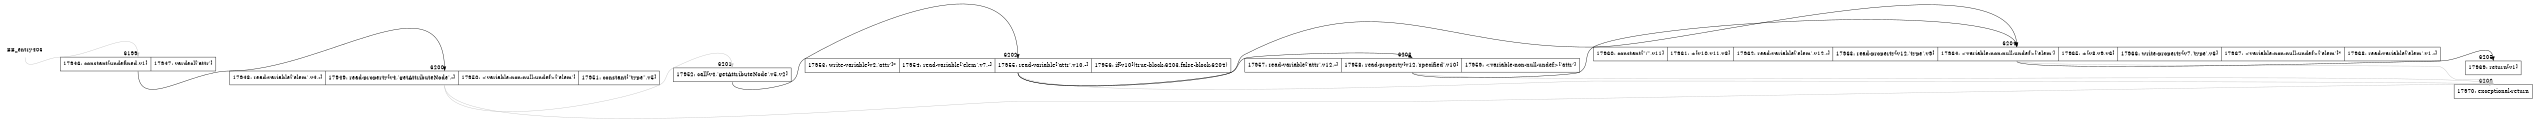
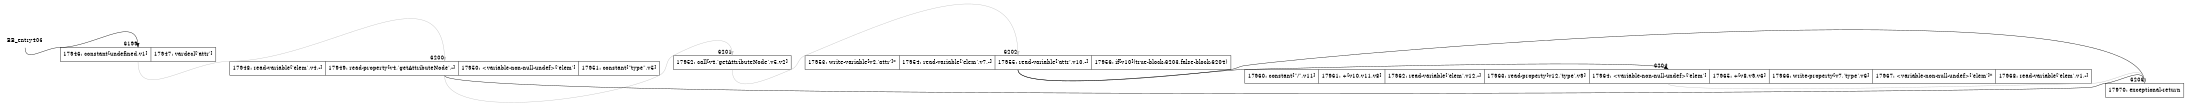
edge "17952: call[v4,'getAttributeNode',v5,v2]" -> "17953: write-variable[v2,'attr']*": color black -> gray
edge "BB_entry406" -> "17946: constant[undefined,v1]": color gray -> black
edge "17946: constant[undefined,v1]" -> "17948: read-variable['elem',v4,-]": color black -> gray
node "17957: read-variable['attr',v12,-]": removed
node "17969: return[v1]": removed
edge "17953: write-variable[v2,'attr']*" -> "17970: exceptional-return": color gray -> black
edge "17948: read-variable['elem',v4,-]" -> "17970: exceptional-return": color gray -> black
